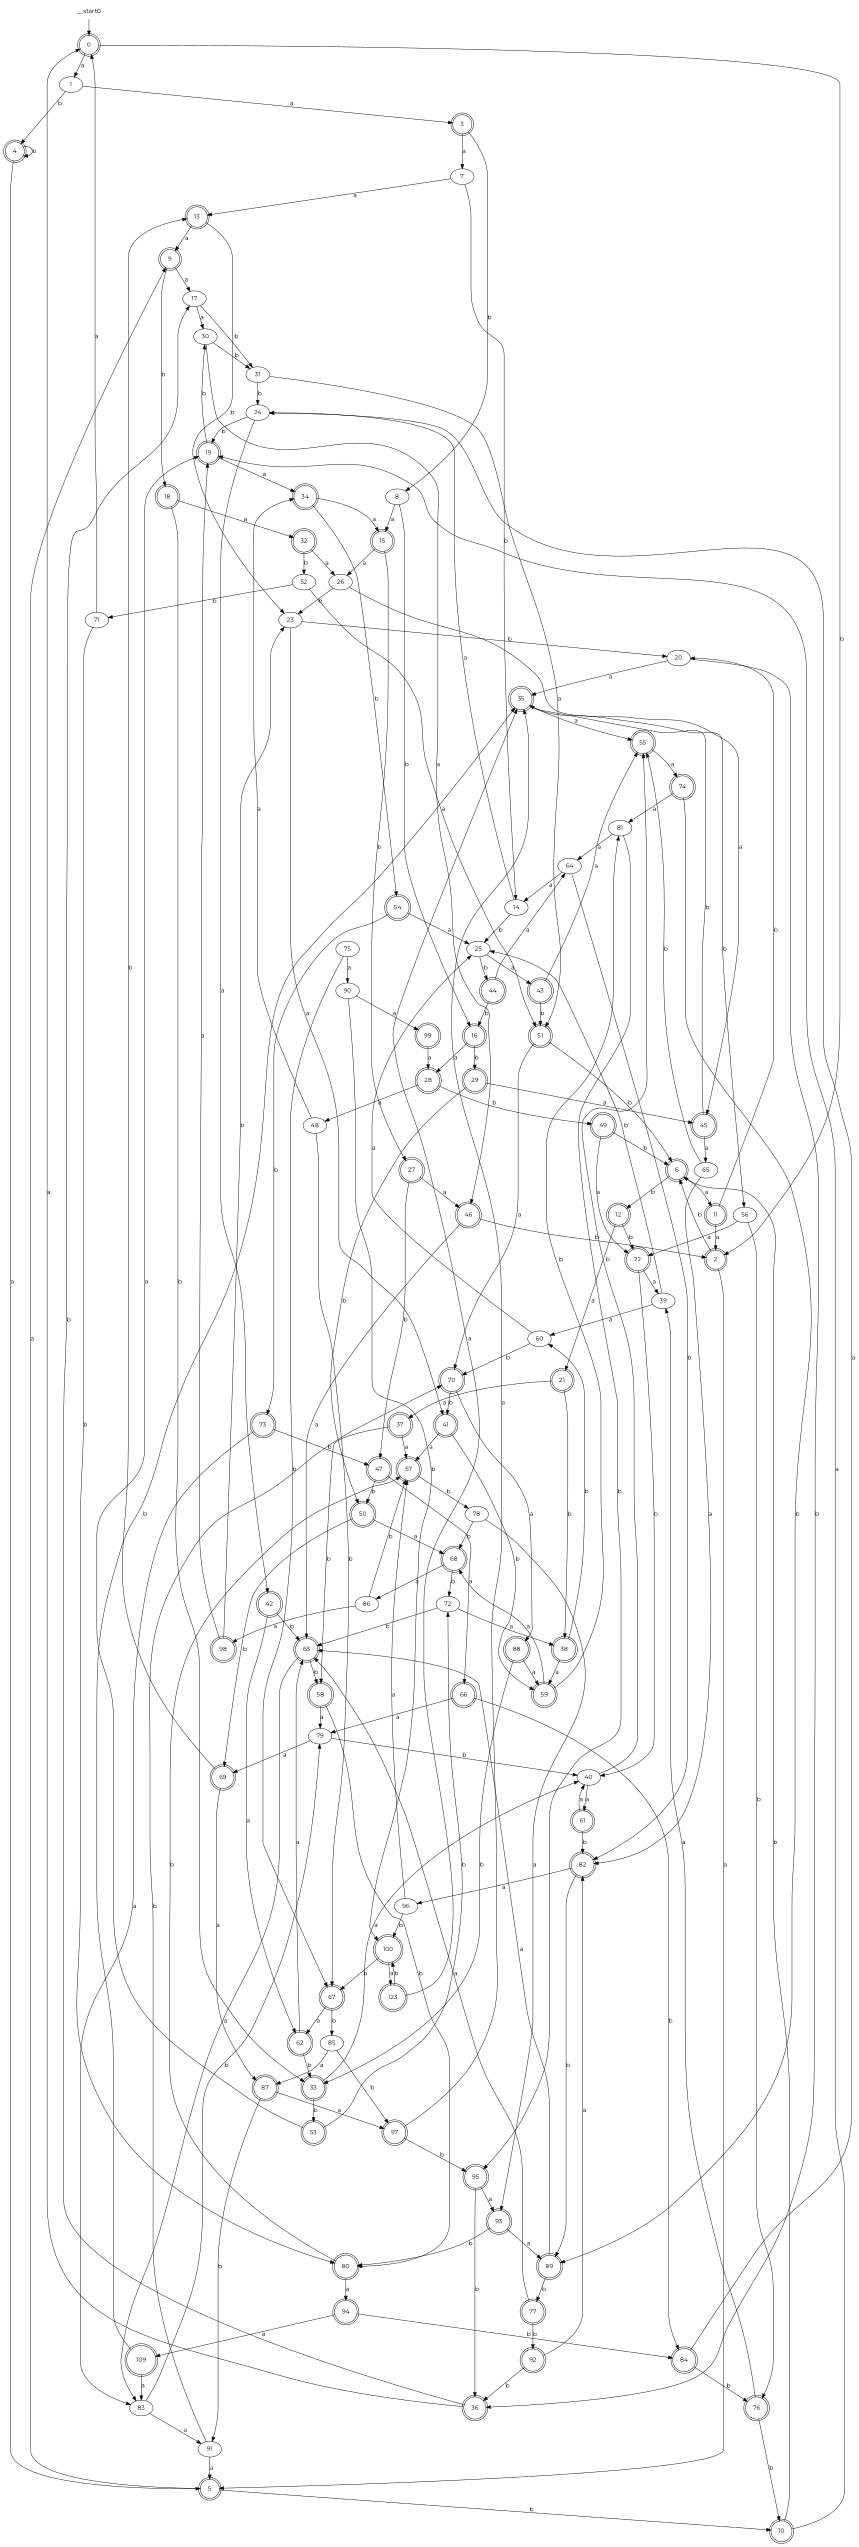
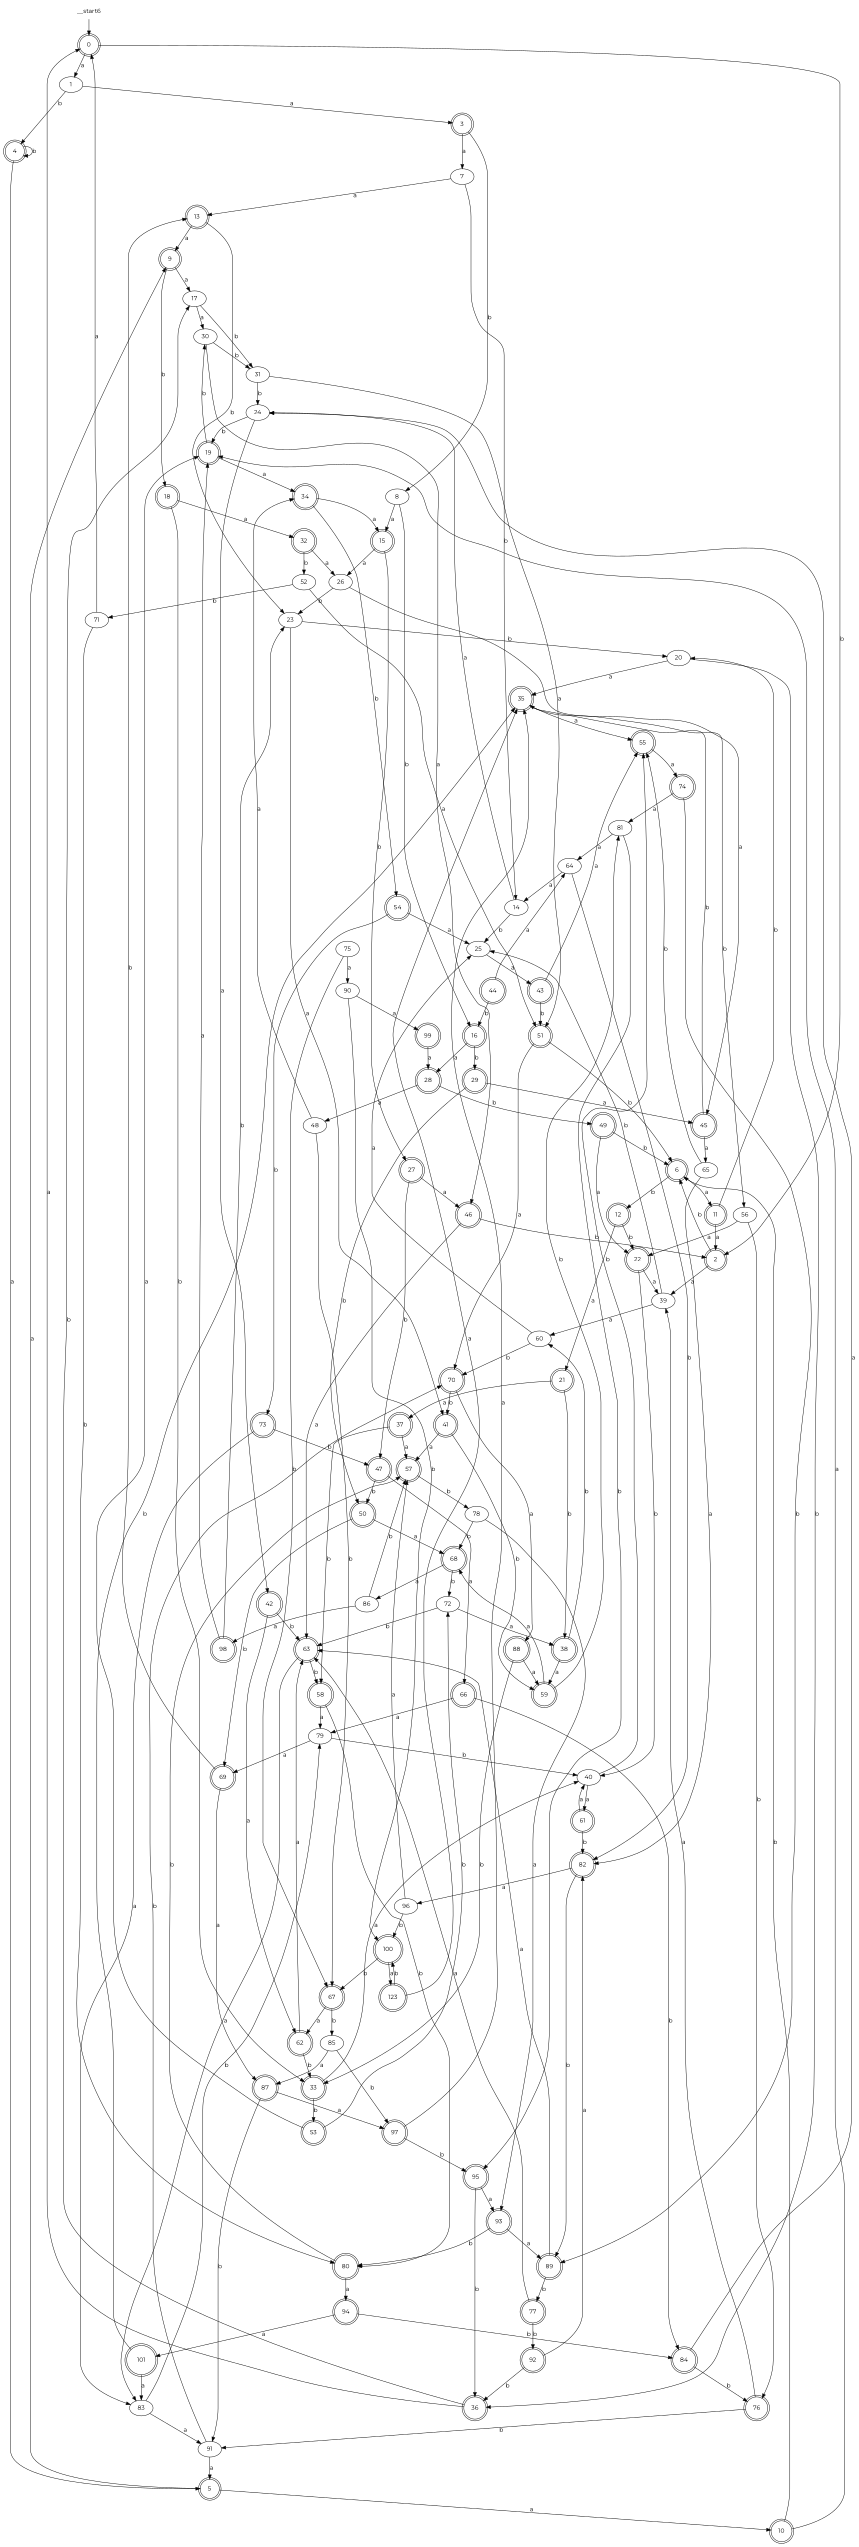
node "__start0": label "__start0" -> "__start6"
edge "25" -> "44": removed, label "b"
edge "2" -> "5": now "2" -> "39"
node "109": label "109" -> "101"
edge "76" -> "10": now "76" -> "91"
edge "5" -> "10": label "b" -> "a"
